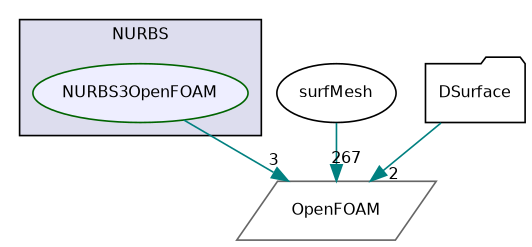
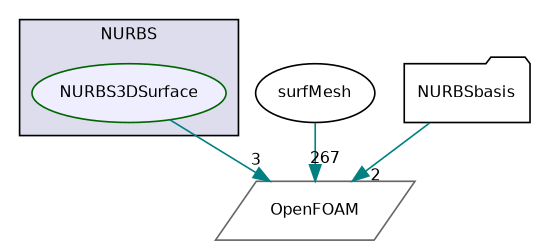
node "NURBS3OpenFOAM": label "NURBS3OpenFOAM" -> "NURBS3DSurface"
node "DSurface": label "DSurface" -> "NURBSbasis"
